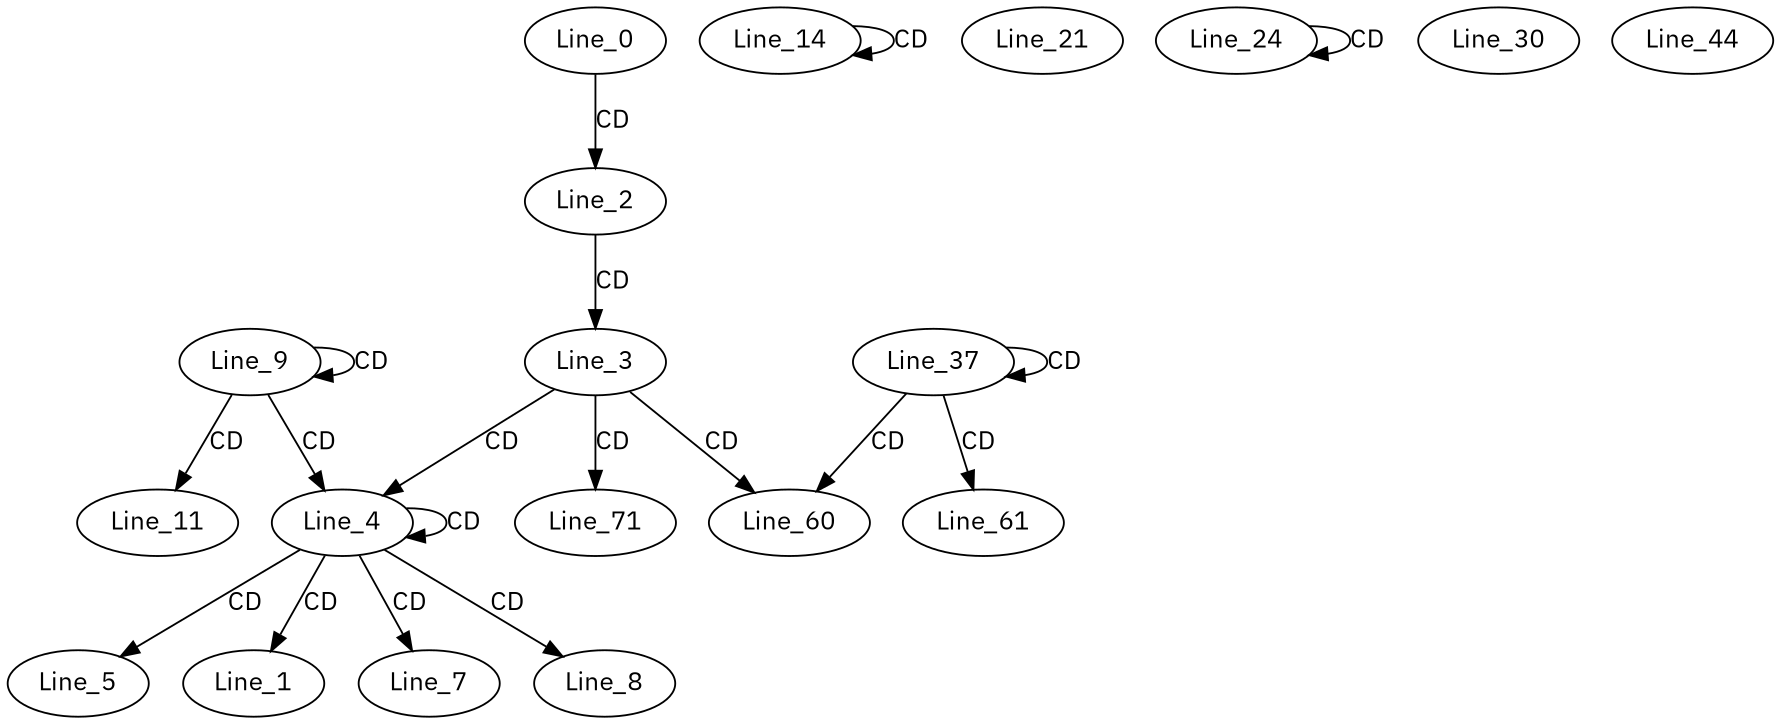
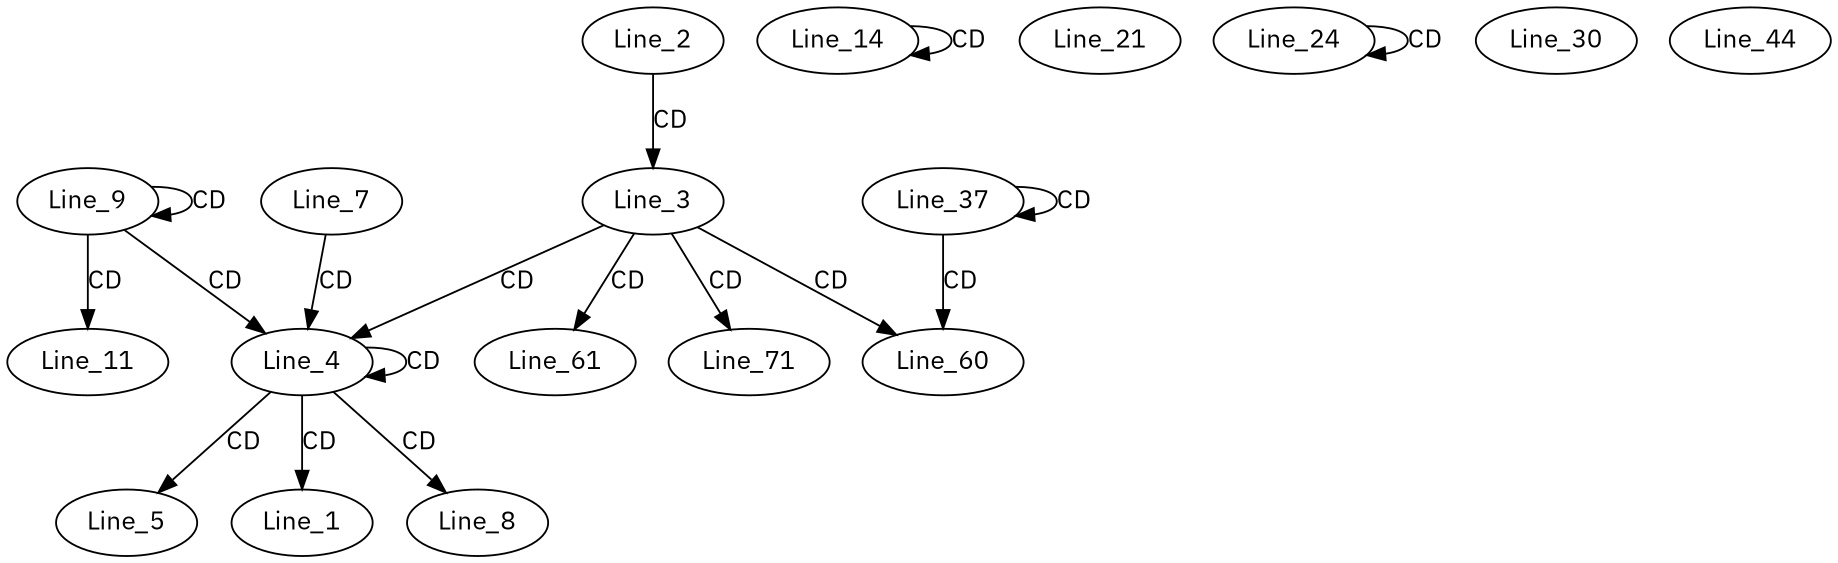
node "Line_0": removed
edge "Line_37" -> "Line_61": now "Line_3" -> "Line_61"
edge "Line_4" -> "Line_7": reversed
